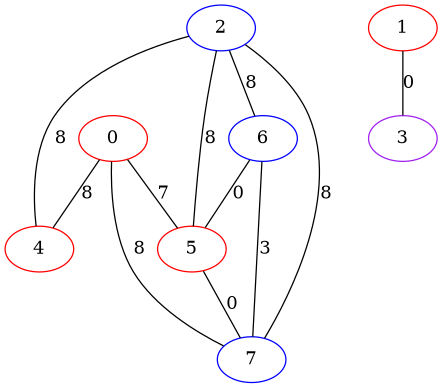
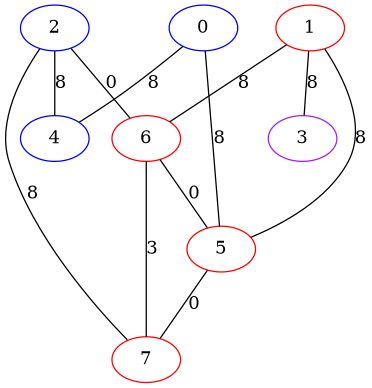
edge "1" -- "6": added, label "8"
edge "2" -- "6": label "8" -> "0"
edge "1" -- "3": label "0" -> "8"
edge "2" -- "5": now "1" -- "5"
node "0": color red -> blue
node "6": color blue -> red
edge "0" -- "5": label "7" -> "8"
node "4": color red -> blue
edge "0" -- "7": removed, label "8"
node "7": color blue -> red
